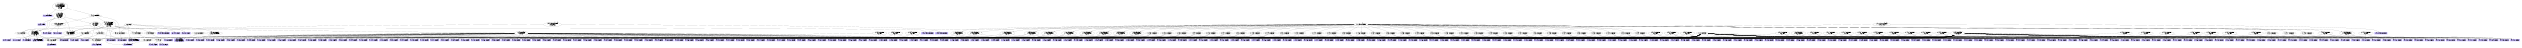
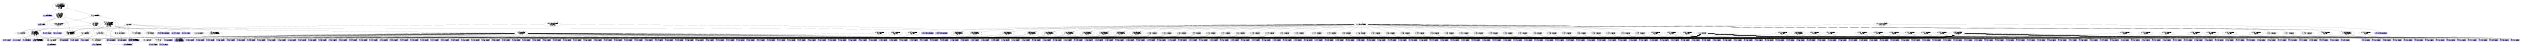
node "(0,(14,72), ZZ_ACTION) (0,72, this)": removed
node "(1,(14,89), zzAction)": removed
